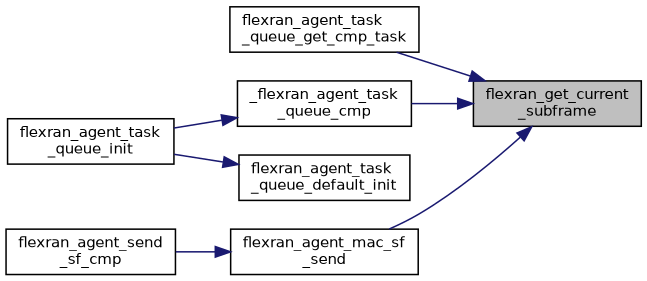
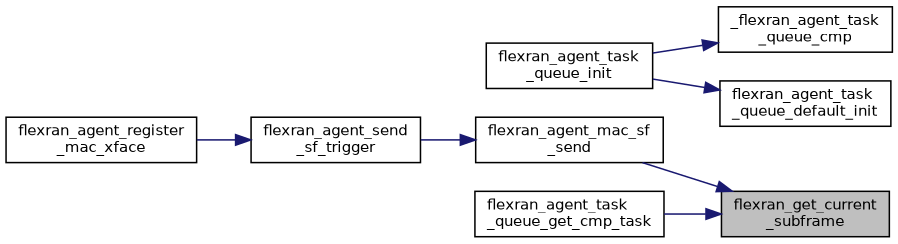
edge "_flexran_agent_task _queue_cmp" -> "flexran_get_current _subframe": removed
node "flexran_agent_register _mac_xface": added
node "flexran_agent_send _sf_cmp": label "flexran_agent_send _sf_cmp" -> "flexran_agent_send _sf_trigger"
